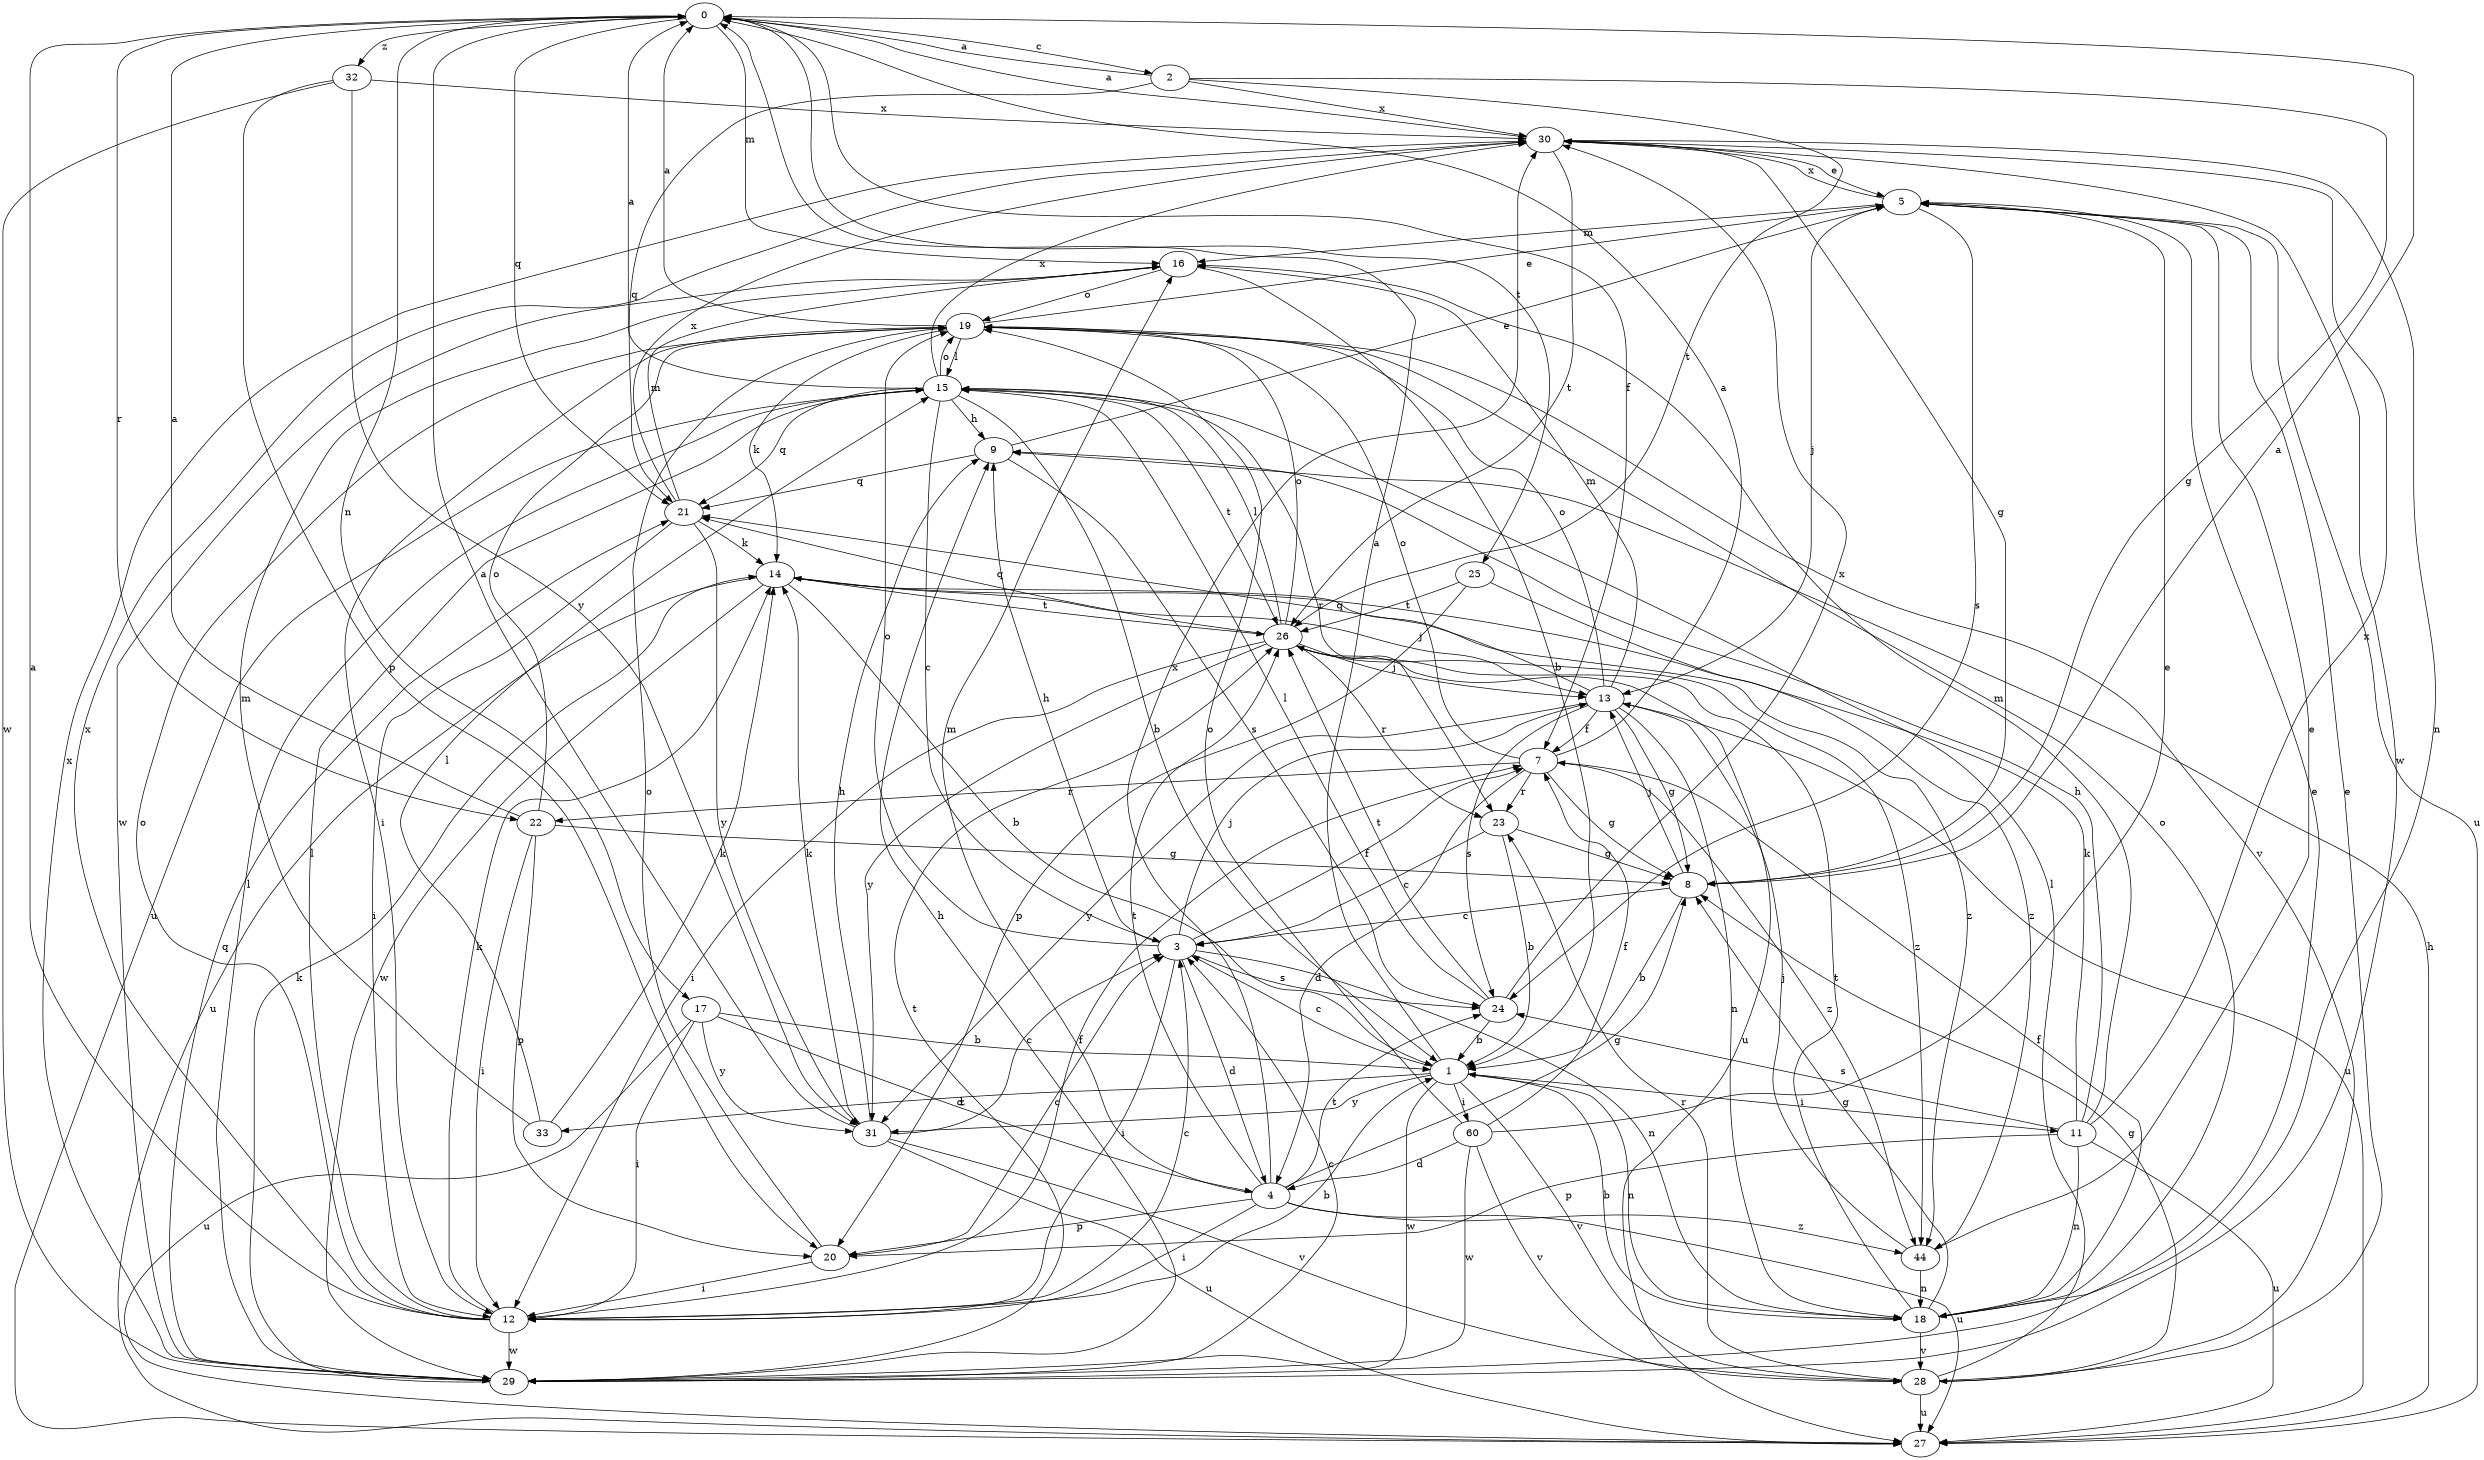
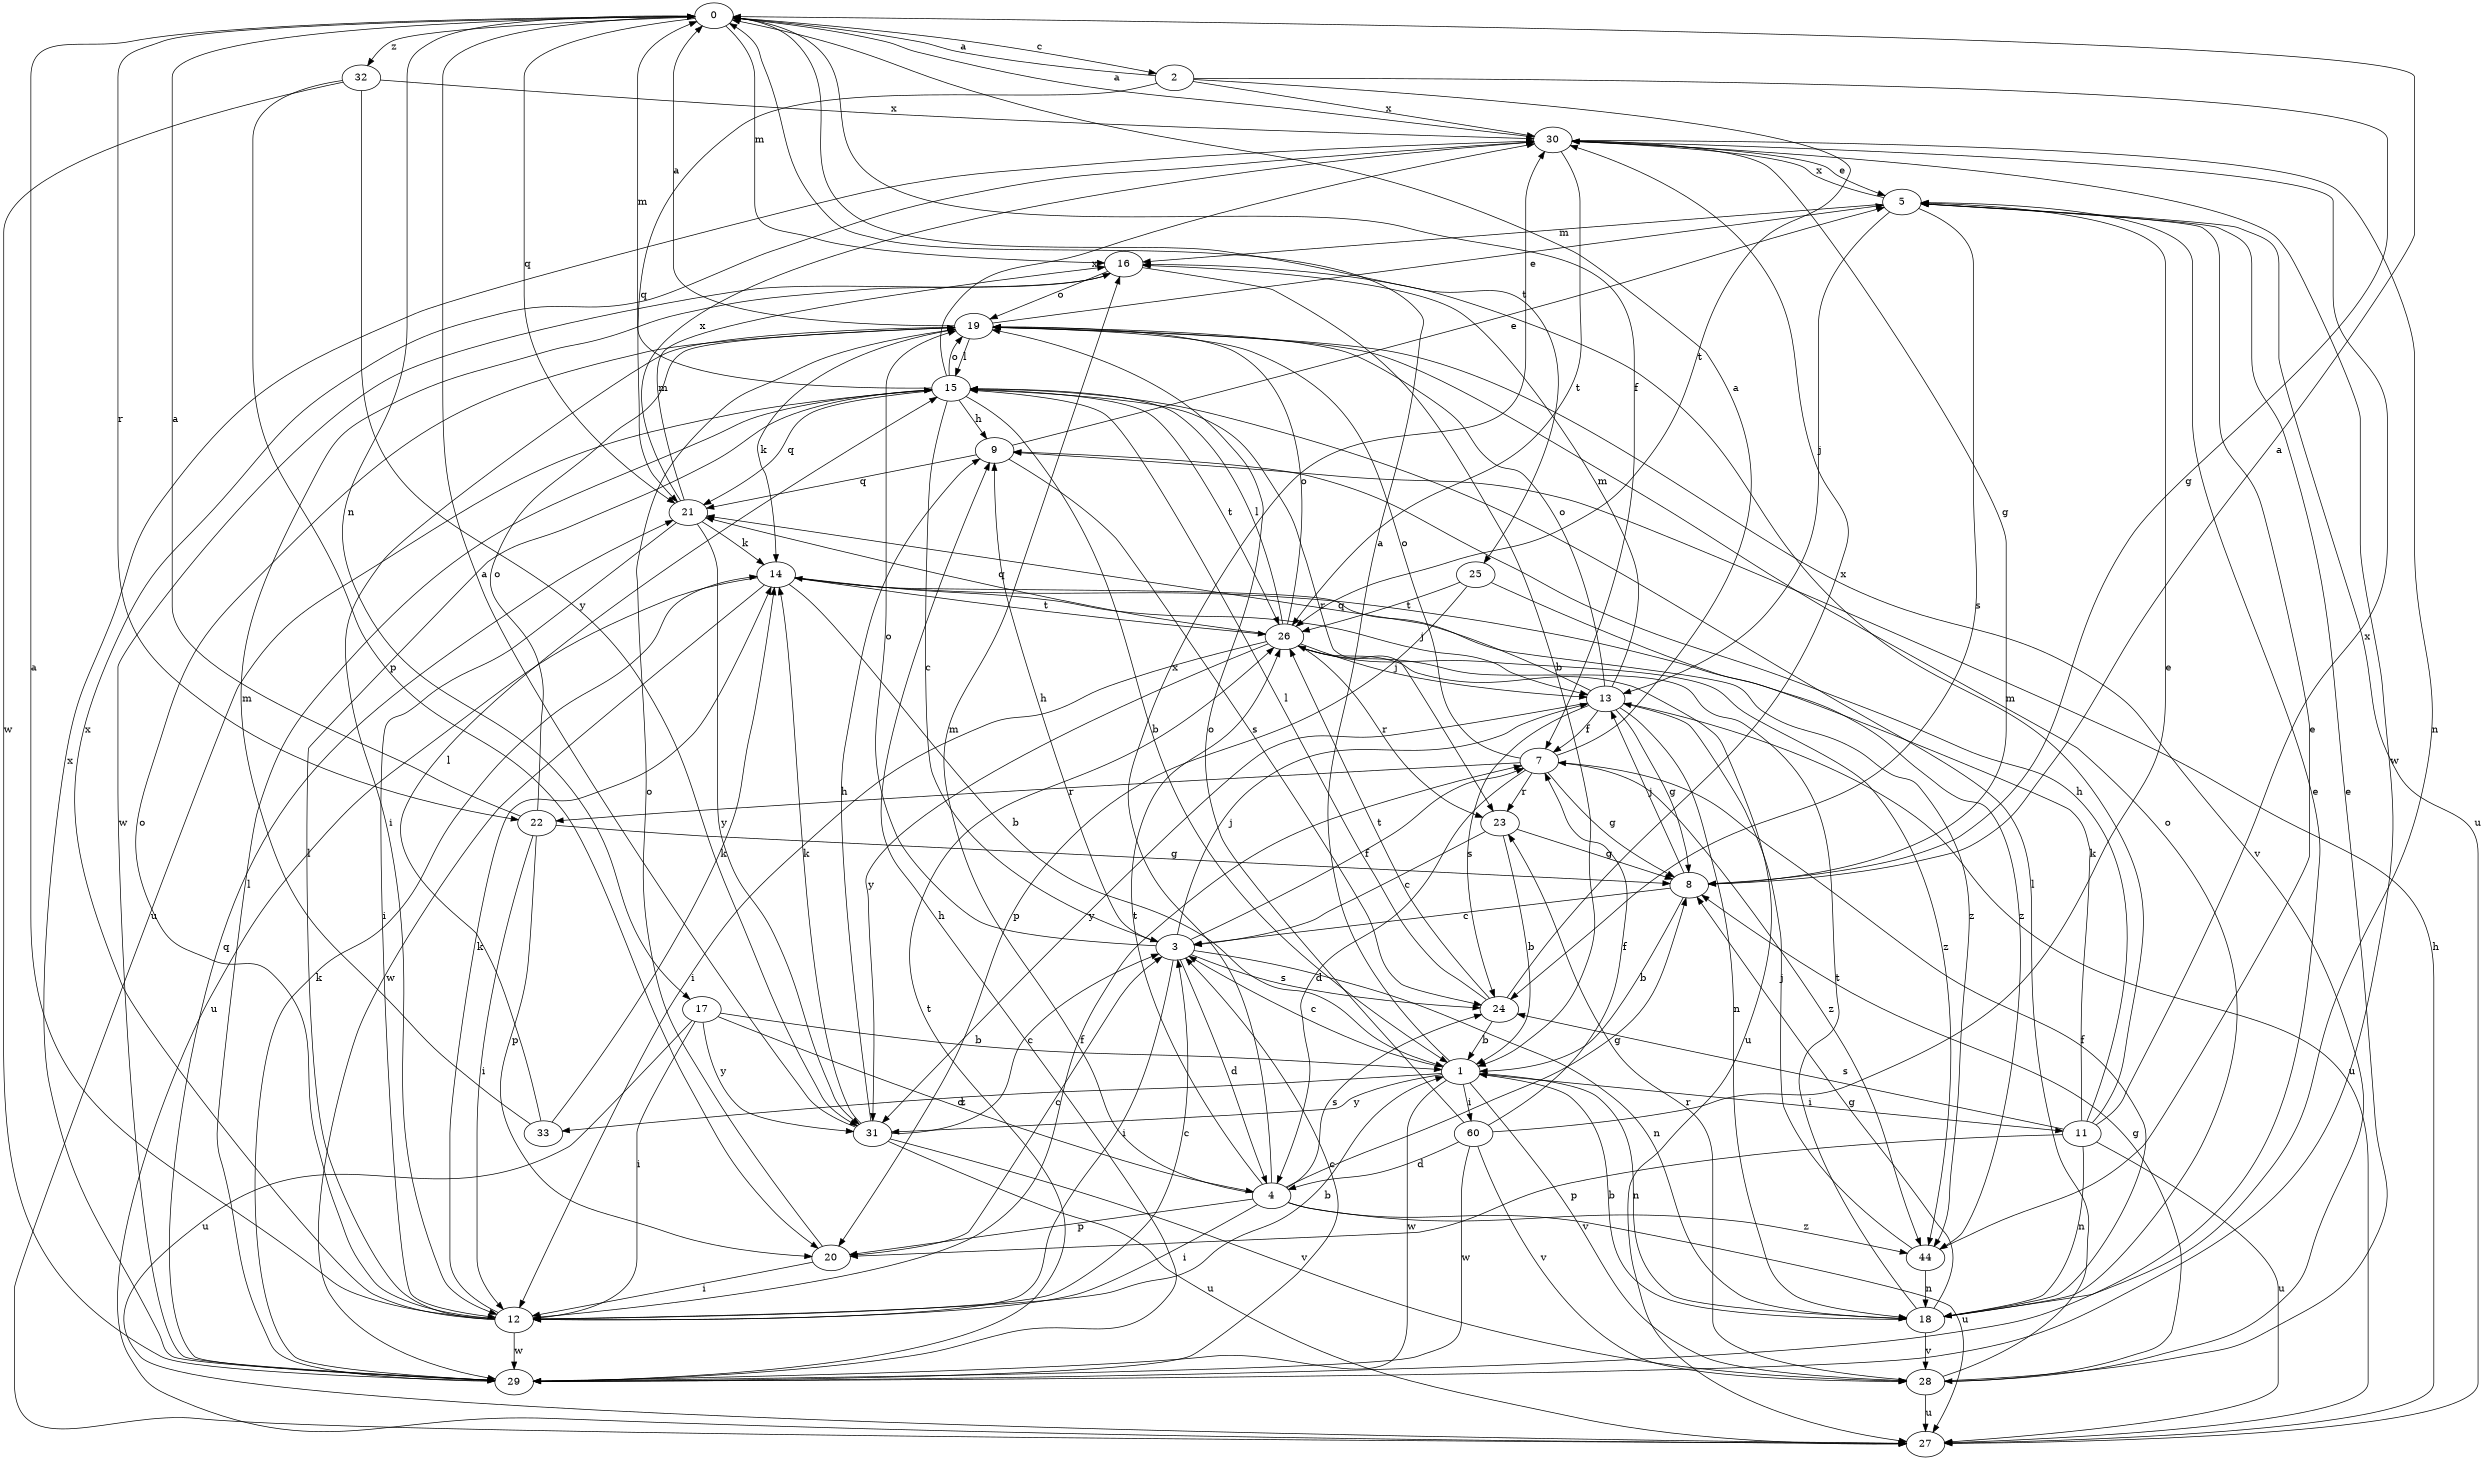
edge "15" -> "0": label "a" -> "m"
edge "4" -> "24": label "t" -> "s"
